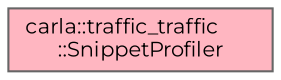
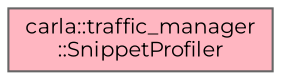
node "carla::traffic_traffic ::SnippetProfiler": label "carla::traffic_traffic ::SnippetProfiler" -> "carla::traffic_manager ::SnippetProfiler"
